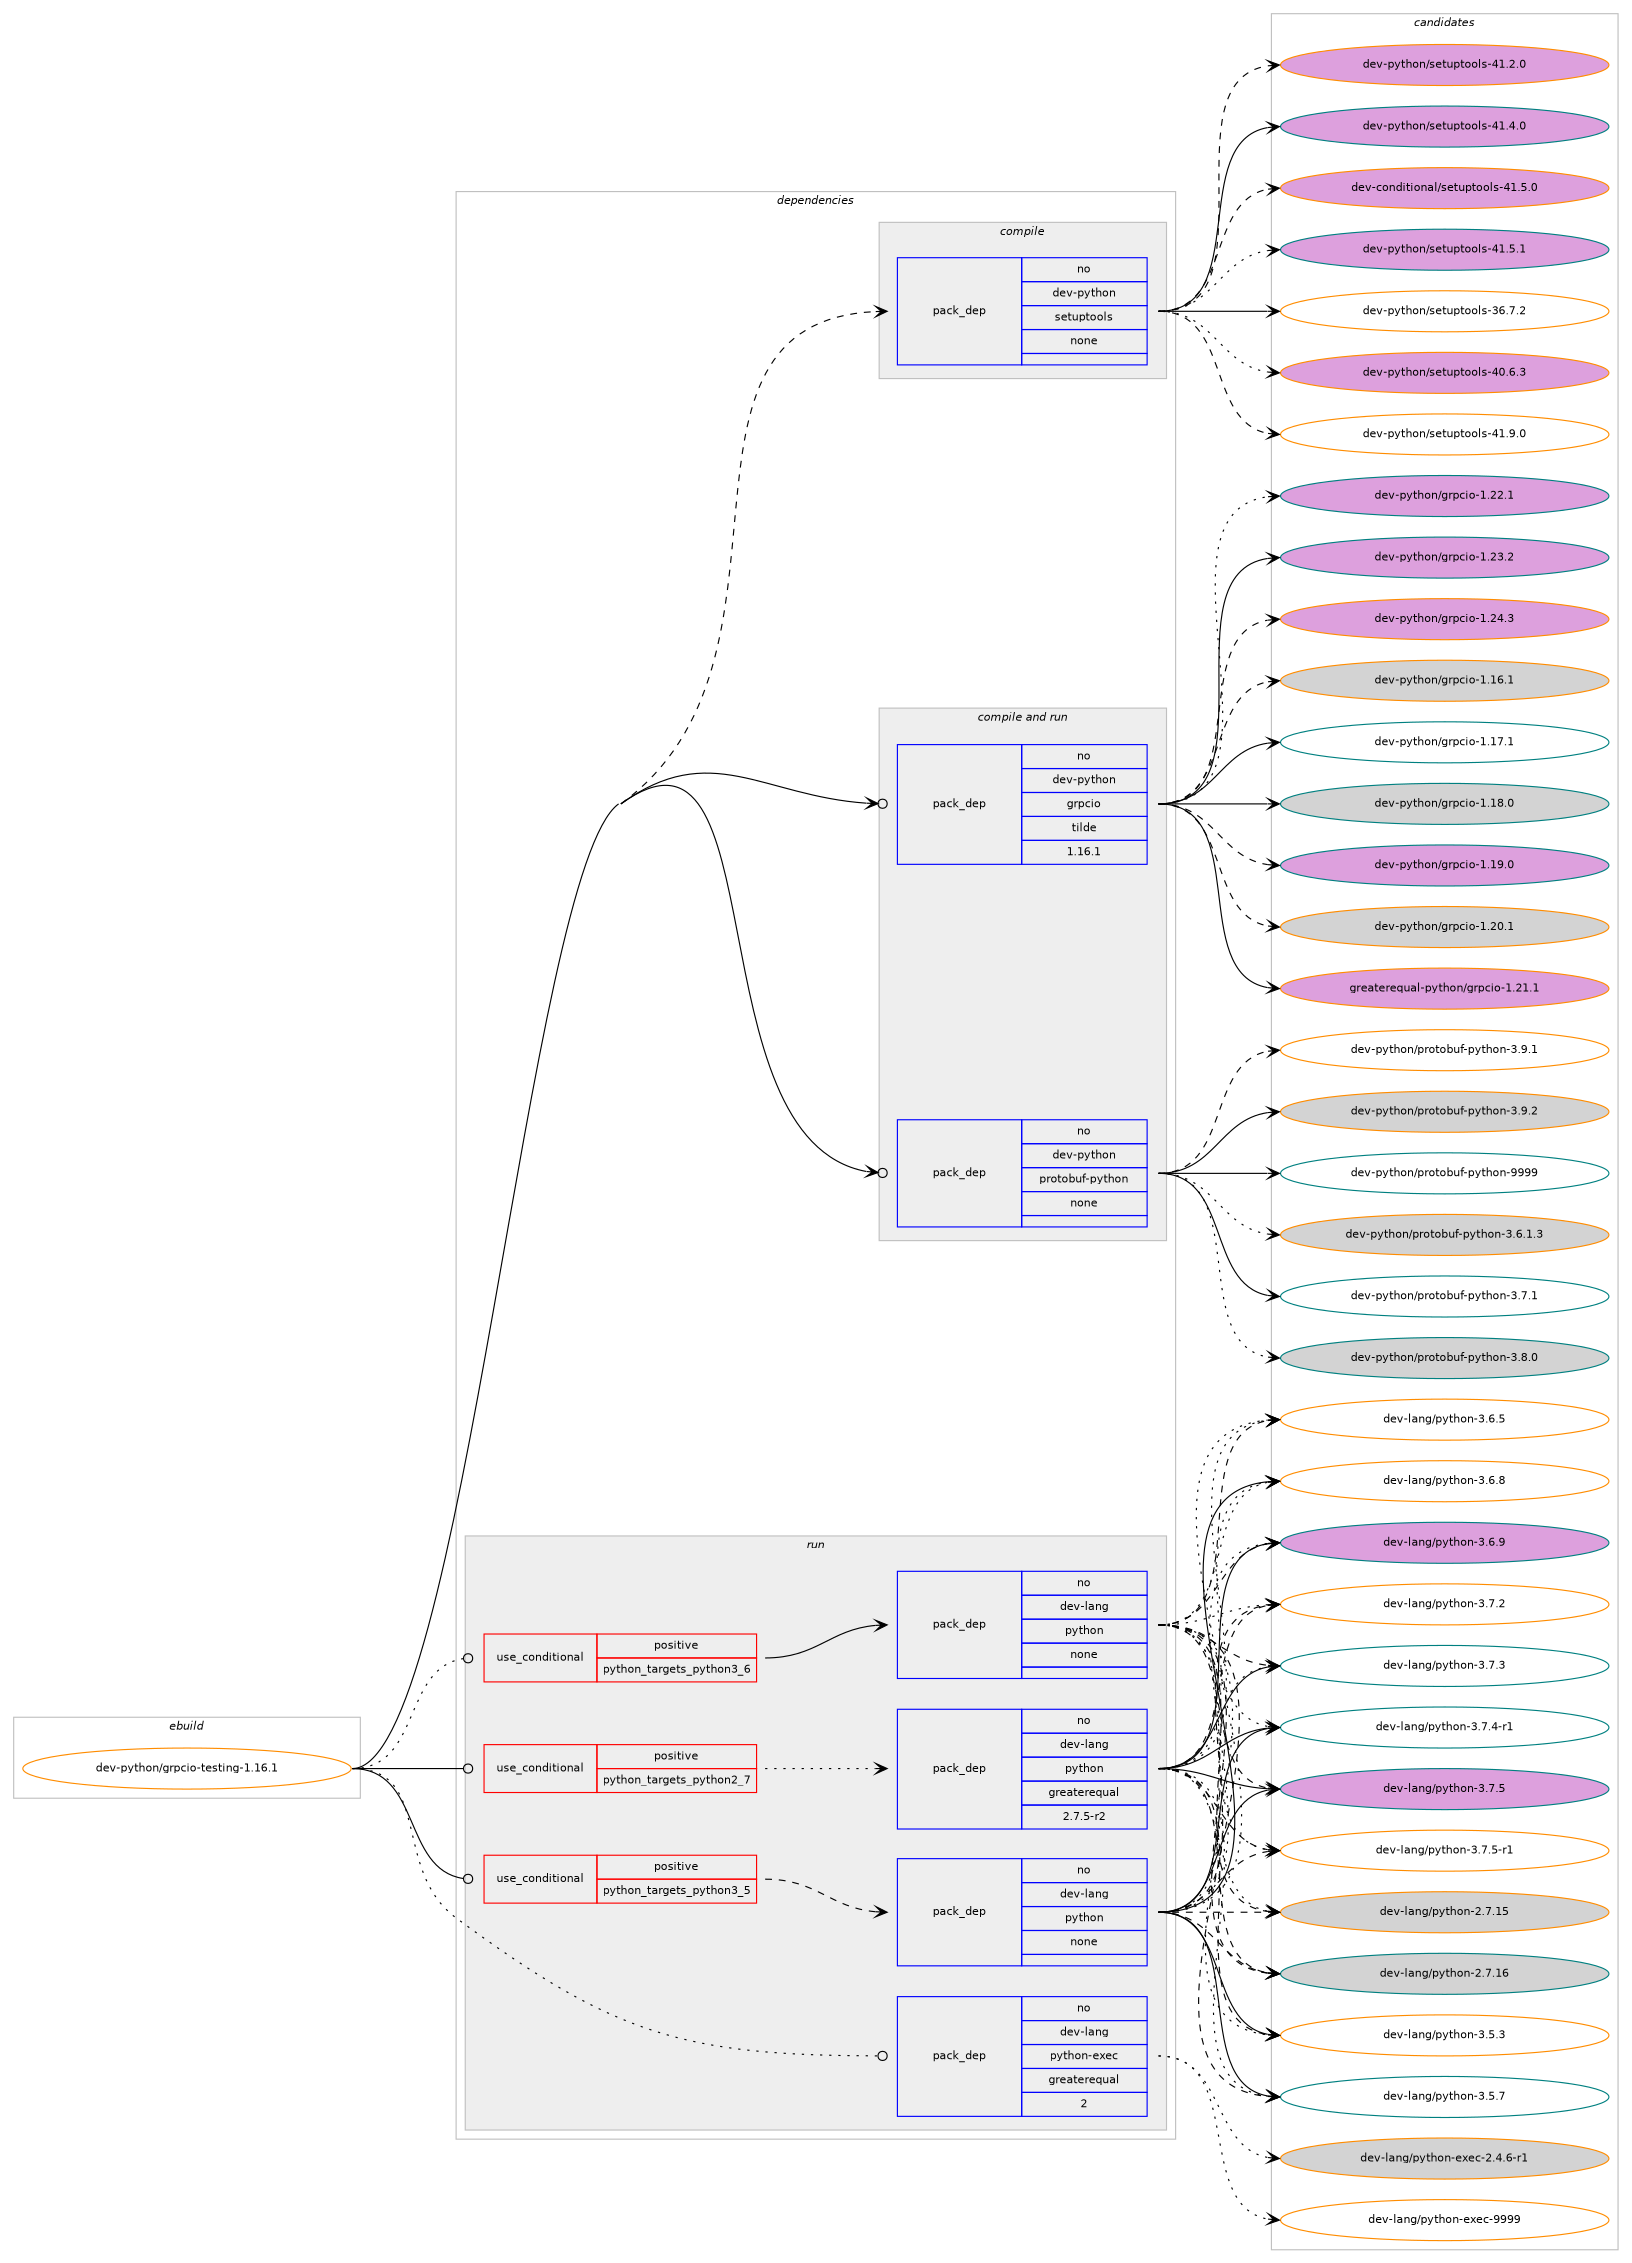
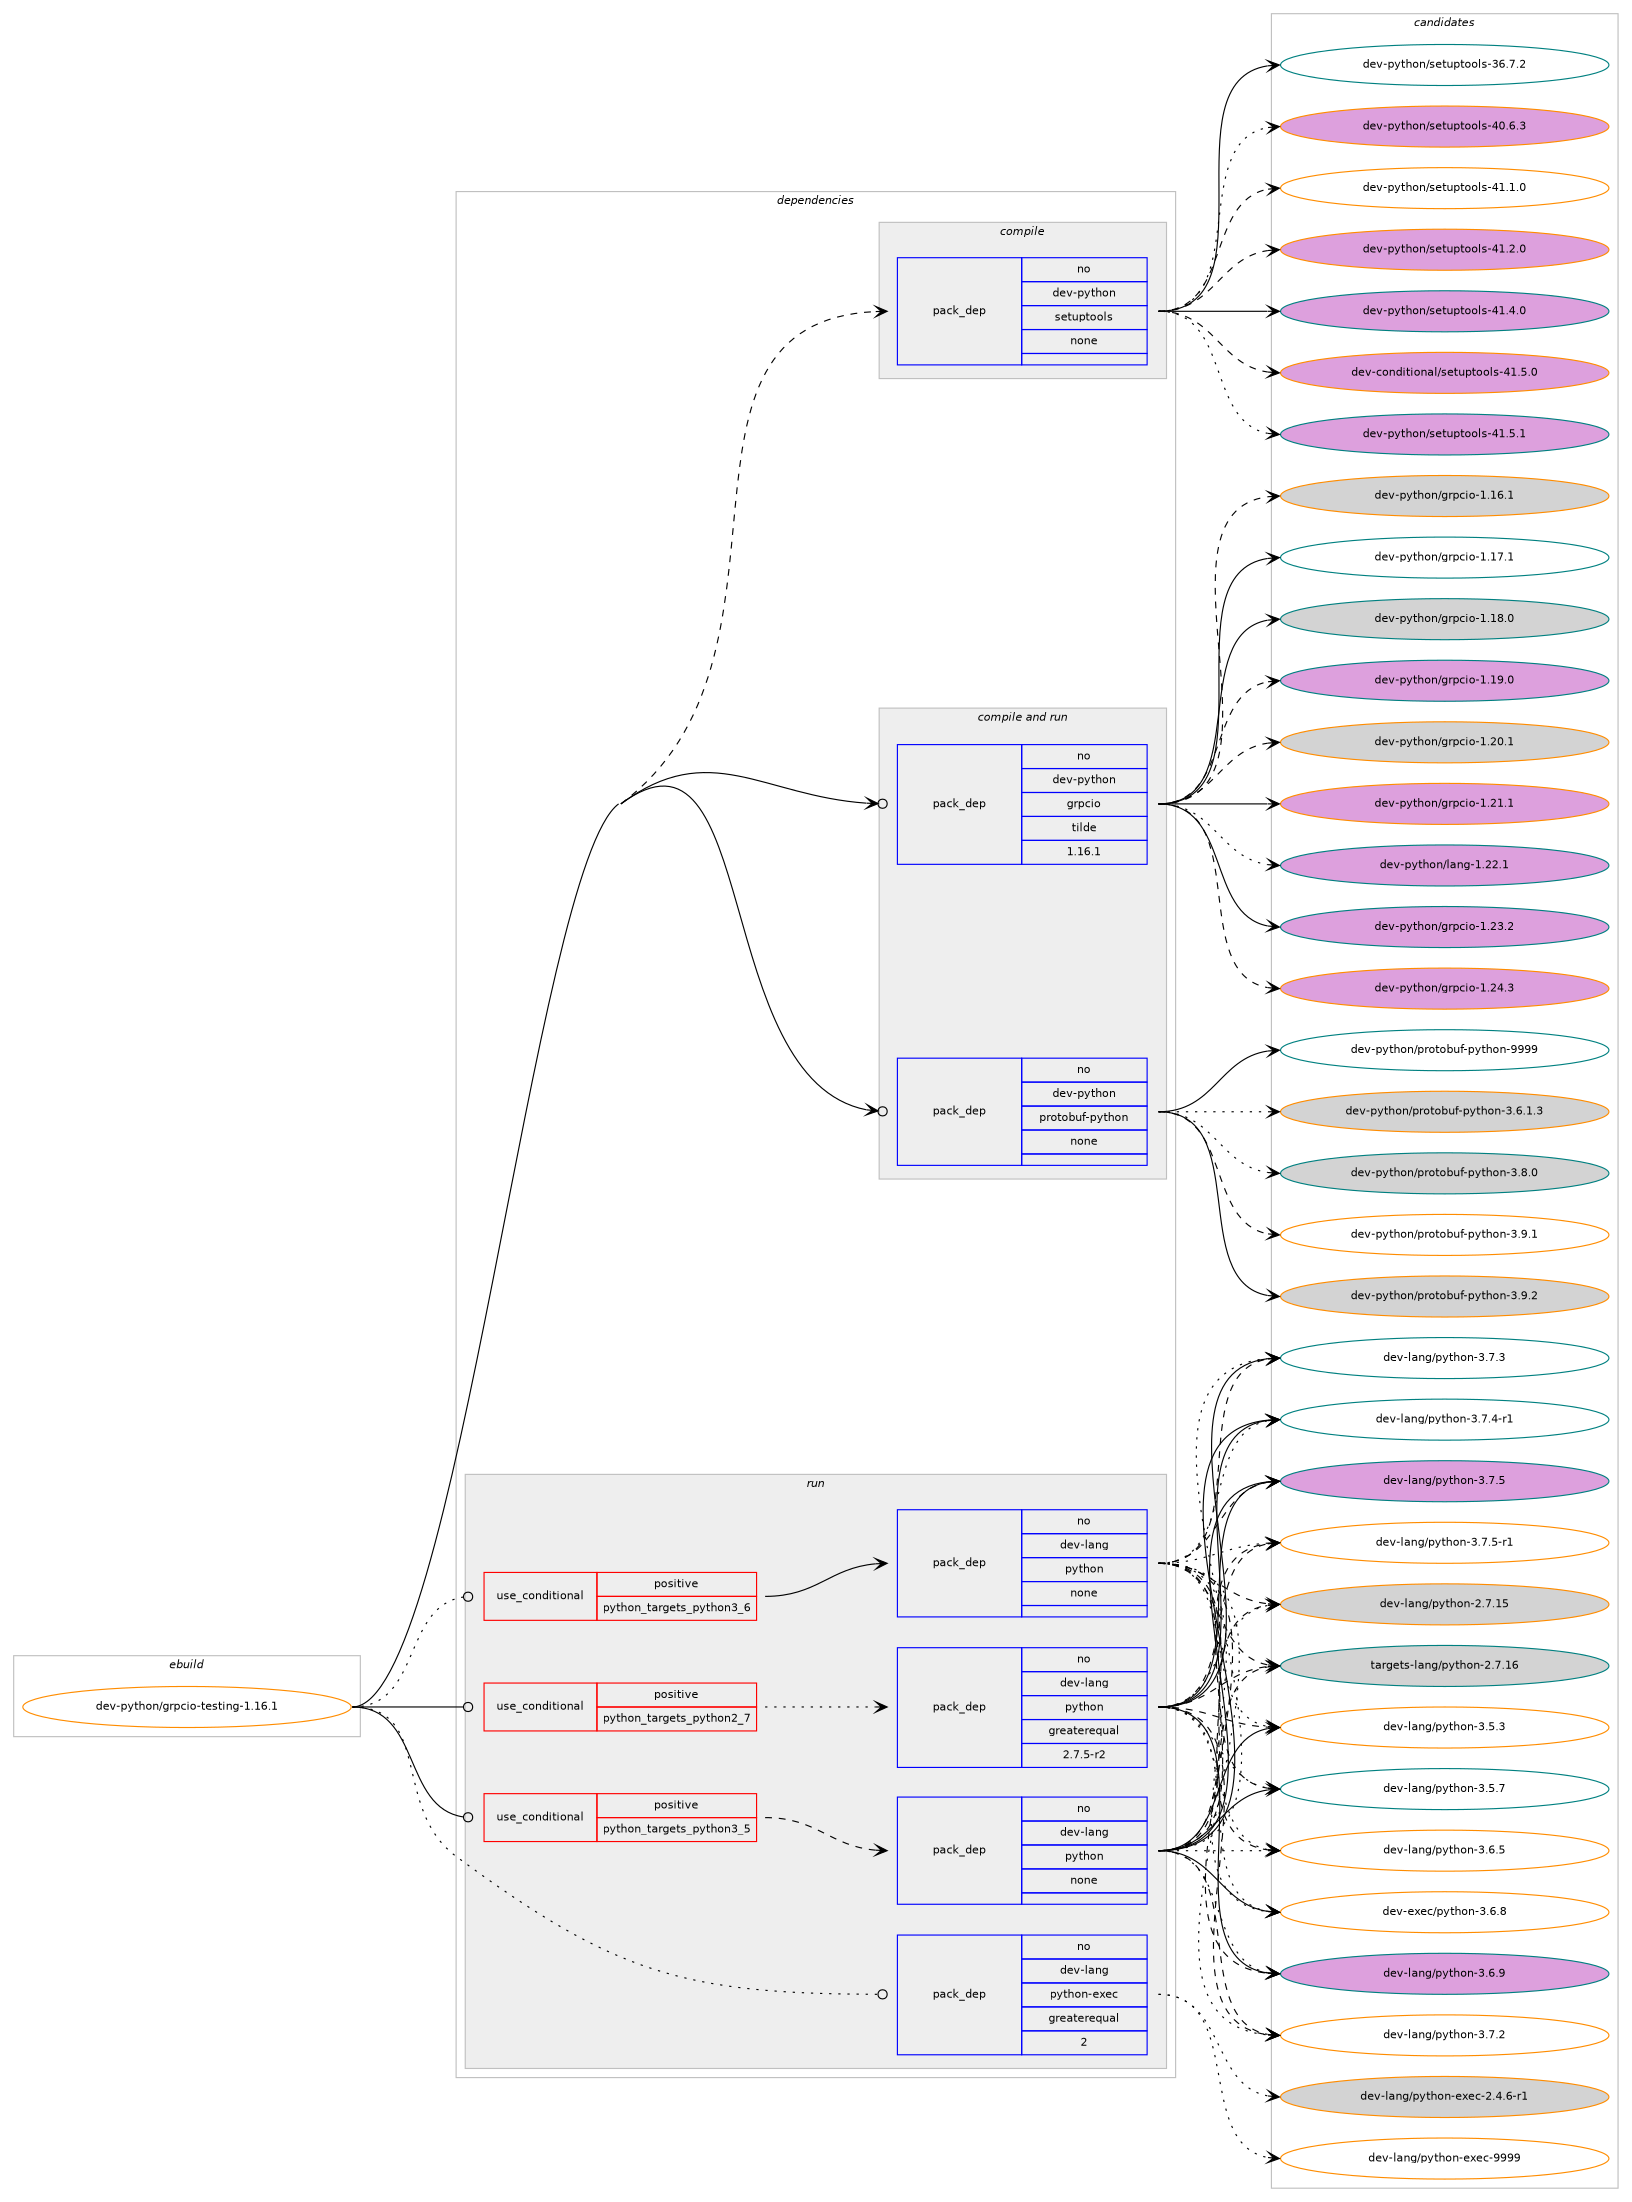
node "dev-python/setuptools-36.7.2": color darkorange -> teal
node "dev-python/setuptools-41.9.0": label "dev-python/setuptools-41.9.0" -> "dev-python/setuptools-41.1.0"
node "dev-python/grpcio-1.22.1": label "dev-python/grpcio-1.22.1" -> "dev-python/lang-1.22.1"
node "greaterequal-python/grpcio-1.21.1": label "greaterequal-python/grpcio-1.21.1" -> "dev-python/grpcio-1.21.1"
node "dev-python/protobuf-python-3.7.1": removed
node "dev-lang/python-3.6.8": label "dev-lang/python-3.6.8" -> "dev-exec/python-3.6.8"
node "dev-lang/python-2.7.16": label "dev-lang/python-2.7.16" -> "targets-lang/python-2.7.16"
